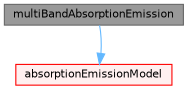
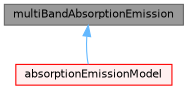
edge "multiBandAbsorptionEmission" -> "absorptionEmissionModel": reversed
